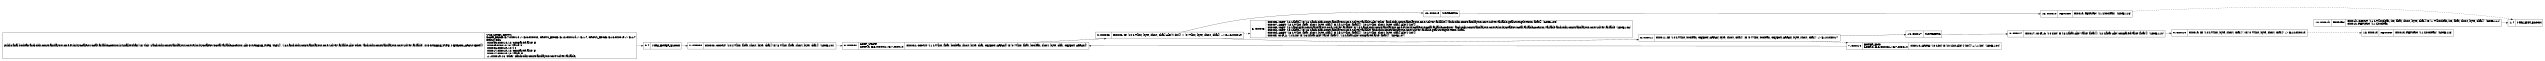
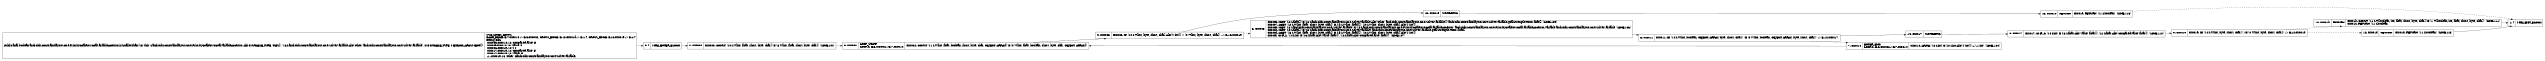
edge "9: 0x0019" -> "10: 0x001b": added
edge "12: 0x001d" -> "1: ?": added
edge "4: 0x0003" -> "6: 0x0011": now "5: 0x0005" -> "6: 0x0011"
